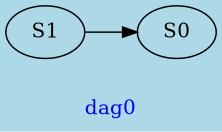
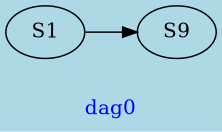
node "S0": label "S0" -> "S9"
